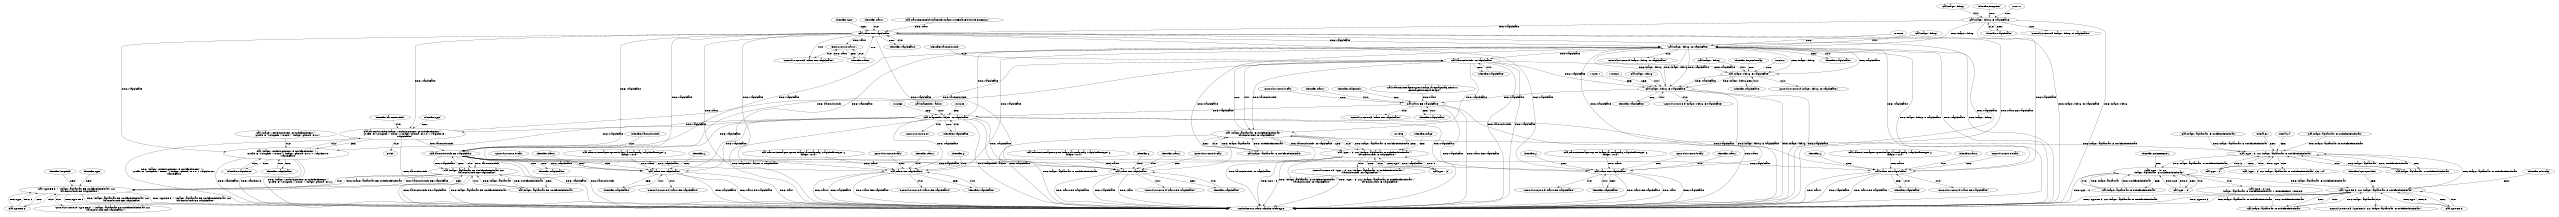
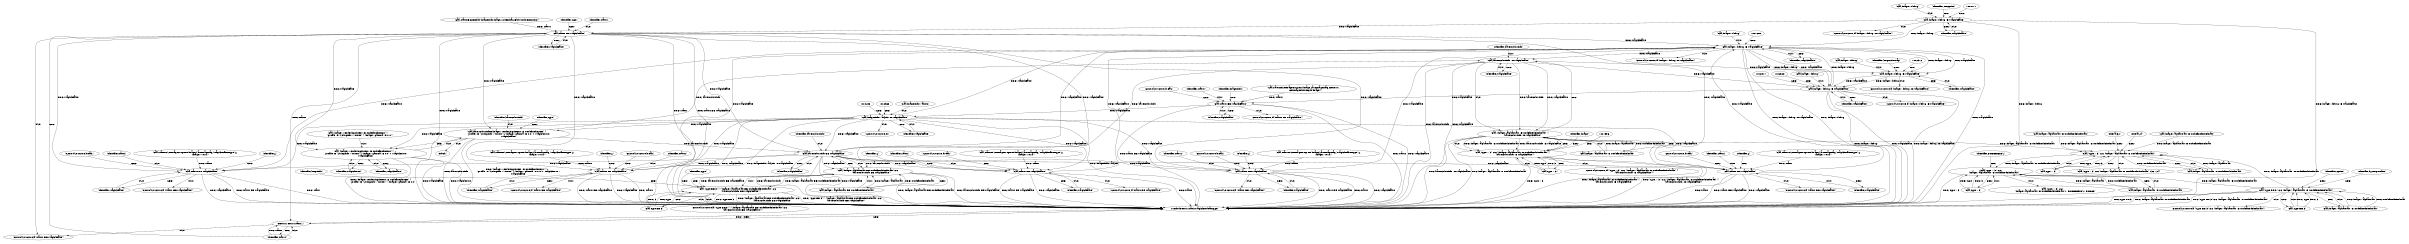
node "(Identifier,colormap)": label "(Identifier,colormap)" -> "(Identifier,option)"
edge "(Return,return(status);)" -> "(MethodReturn,static MagickBooleanType)": added, label "DDG: <RET>"
edge "(MethodReturn,static MagickBooleanType)" -> "(Return,return(status);)": added, label "CFG:"
